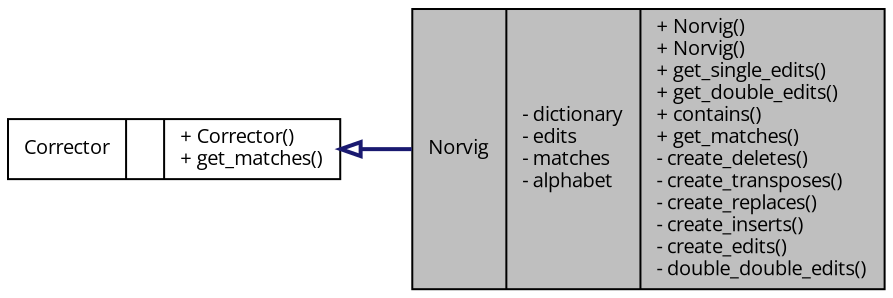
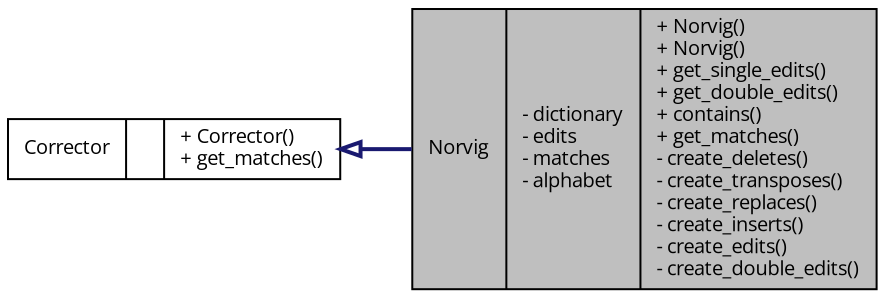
node "Norvig": text "- double_double_edits()" -> "- create_double_edits()"
